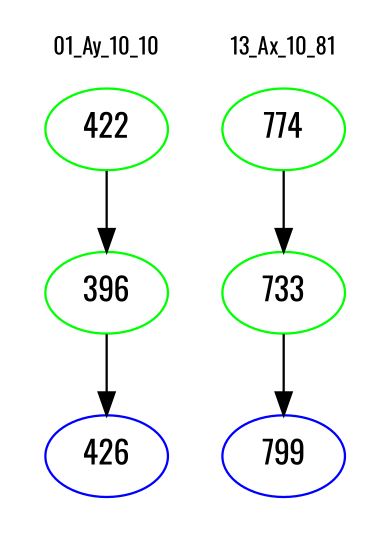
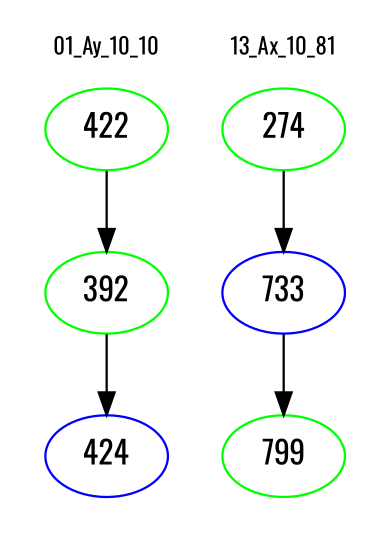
node "774": label "774" -> "274"
node "396": label "396" -> "392"
node "733": color green -> blue
node "426": label "426" -> "424"
node "799": color blue -> green
